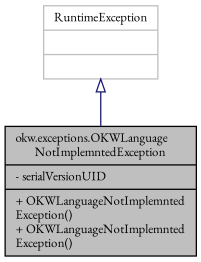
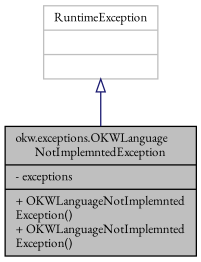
node "okw.exceptions.OKWLanguage": text "- serialVersionUID" -> "- exceptions"
